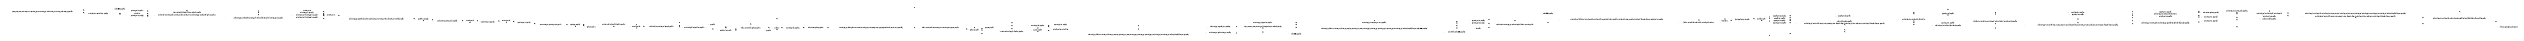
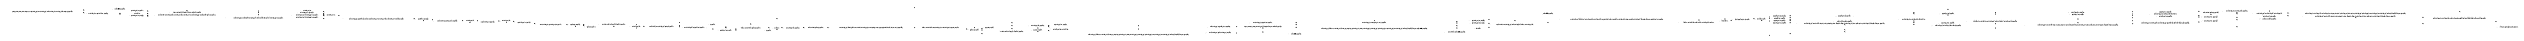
edge "'cmp byte [edi+0x1], 0x0', 'jne 0x804a9c1'," -> "'mov eax, dword [ebx]', 'cmp eax, ebp', 'je 0x804a9ca',": now "'cmp byte [edi+0x1], 0x0', 'jne 0x804a9c1'," -> "'mov eax, esi', 'movsx eax, al', 'jmp 0x504ab05',"
